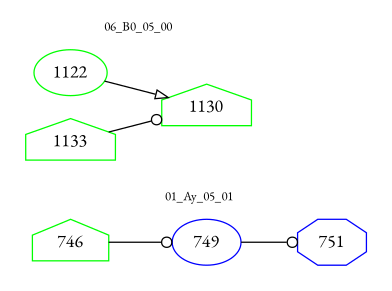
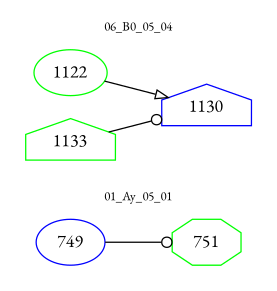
cluster "06_B0_05_00": label "06_B0_05_00" -> "06_B0_05_04"
node "1130": color green -> blue
node "746": removed
node "751": color blue -> green
